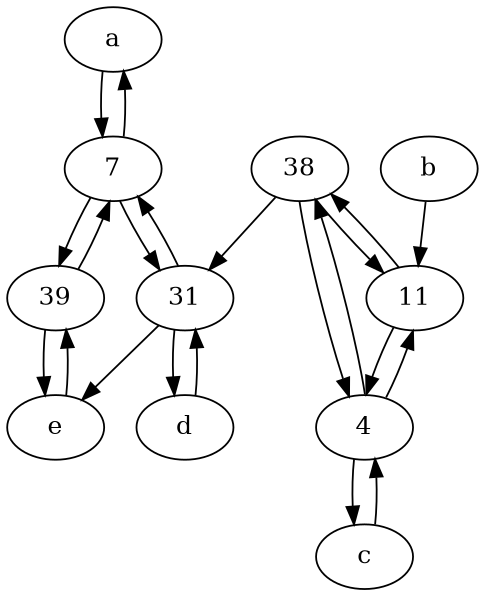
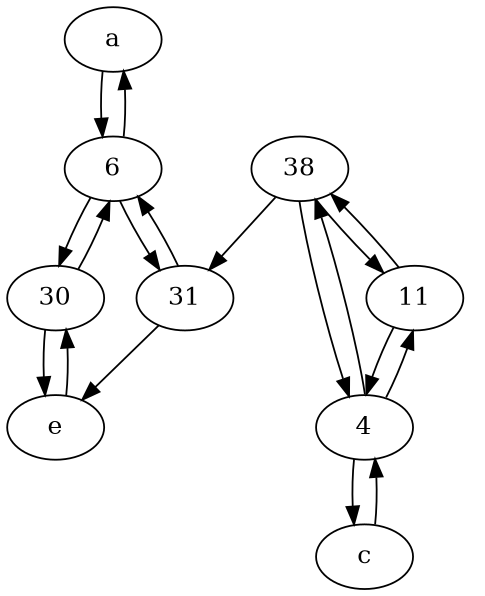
node "7": label "7" -> "6"
node "b": removed
node "39": label "39" -> "30"
node "d": removed
